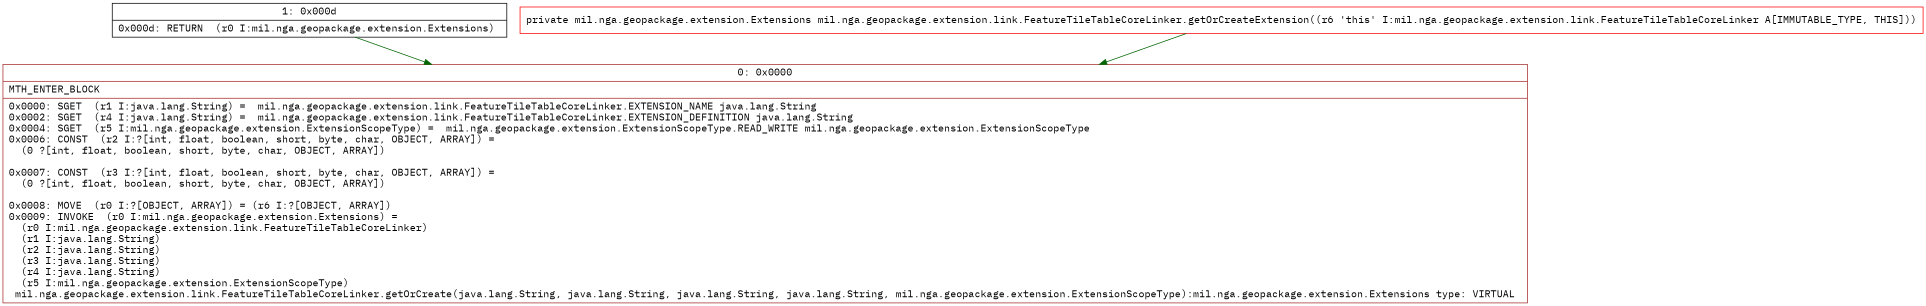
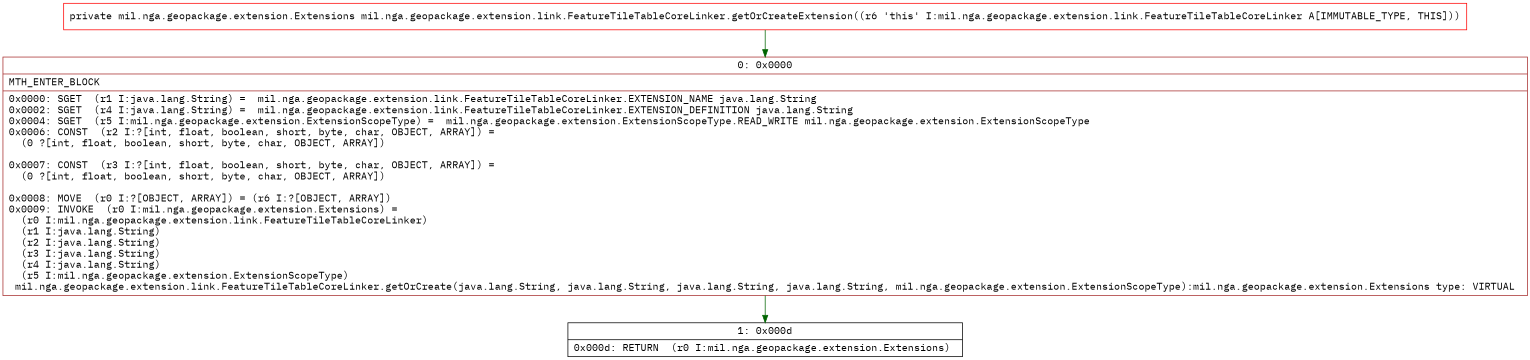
edge "1: 0x000d" -> "0: 0x0000": reversed
